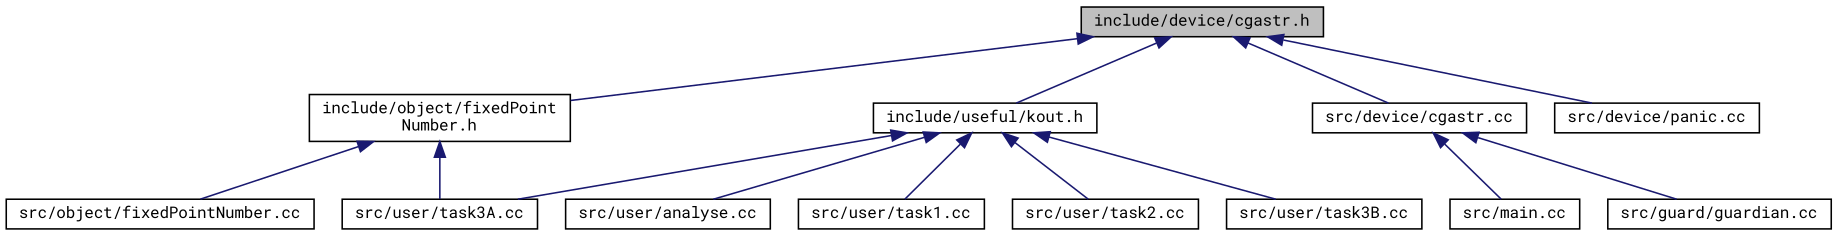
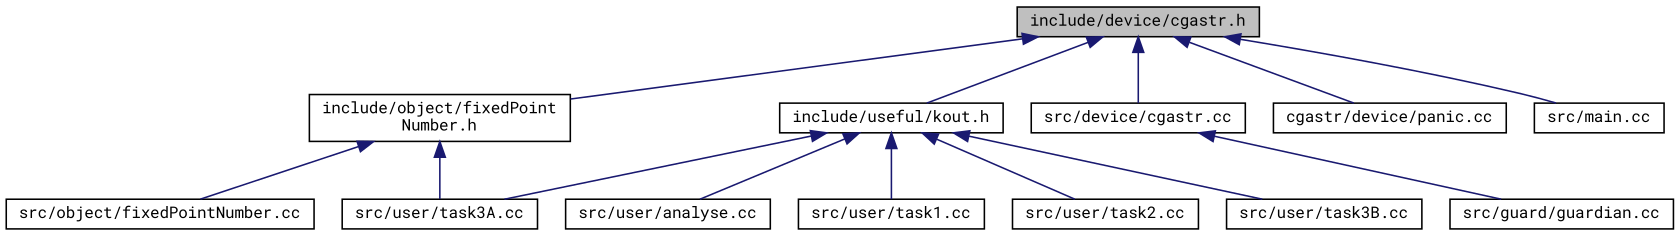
node "src/device/panic.cc": label "src/device/panic.cc" -> "cgastr/device/panic.cc"
edge "src/main.cc" -> "src/device/cgastr.cc": now "src/main.cc" -> "include/device/cgastr.h"
